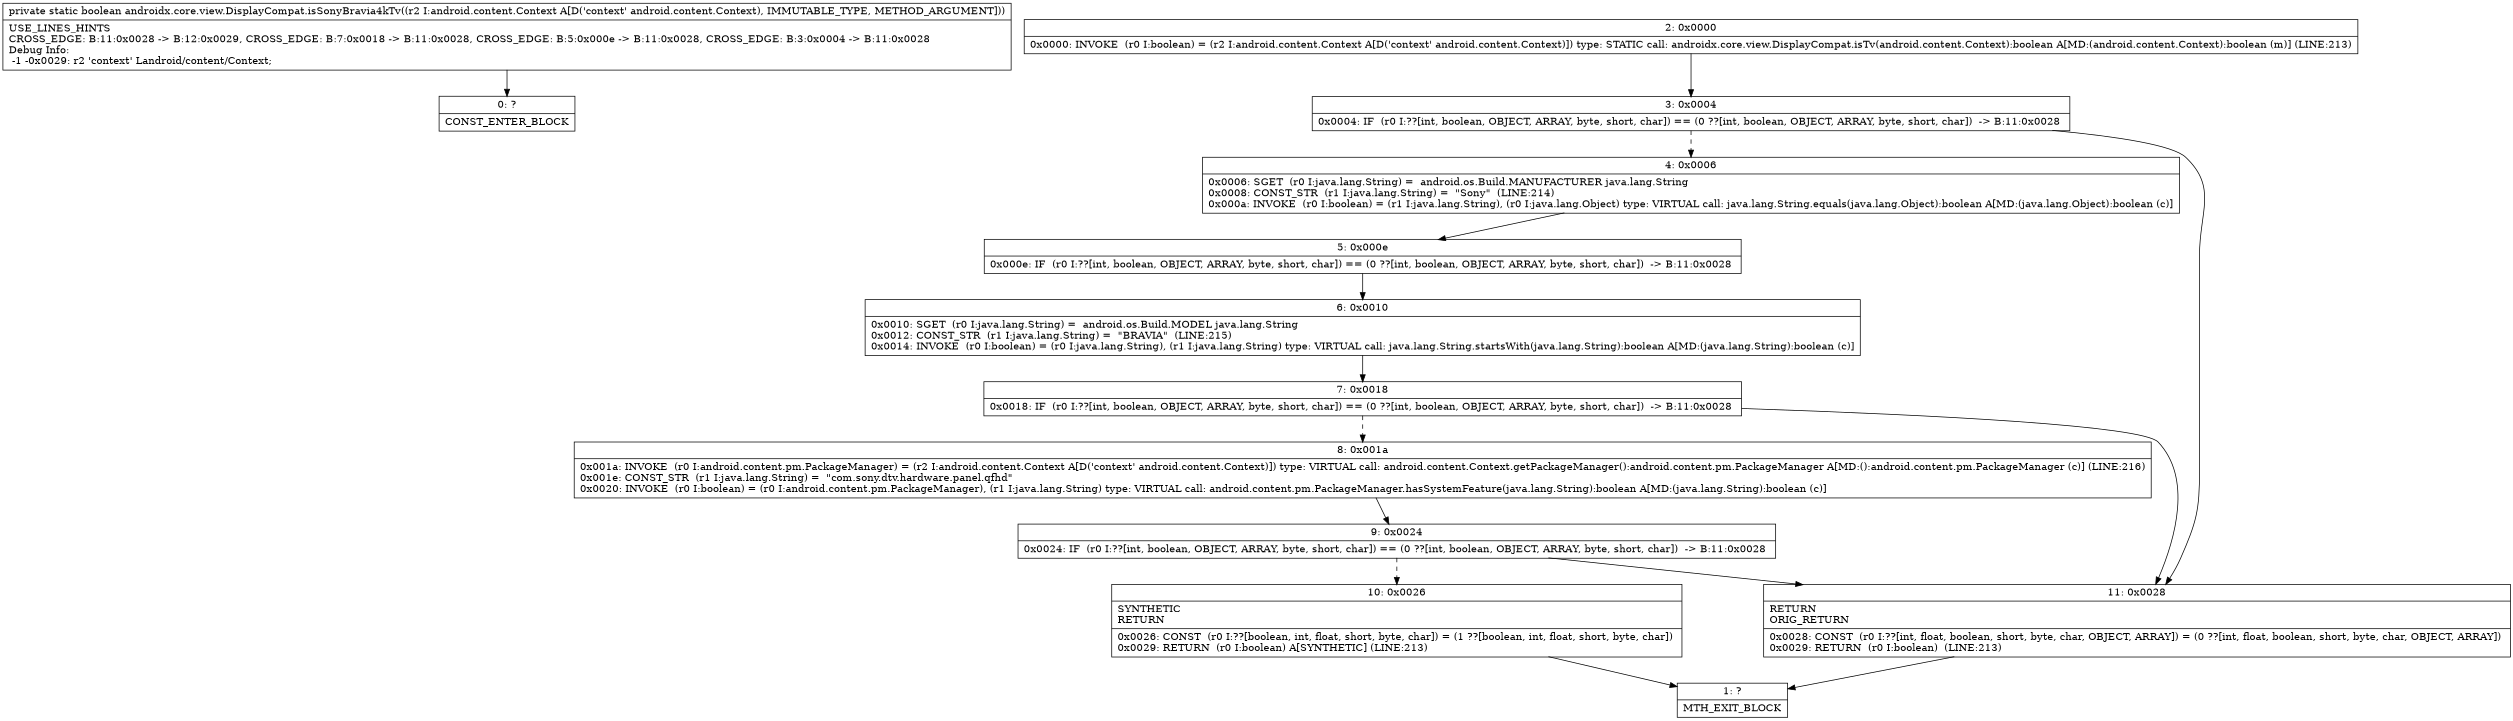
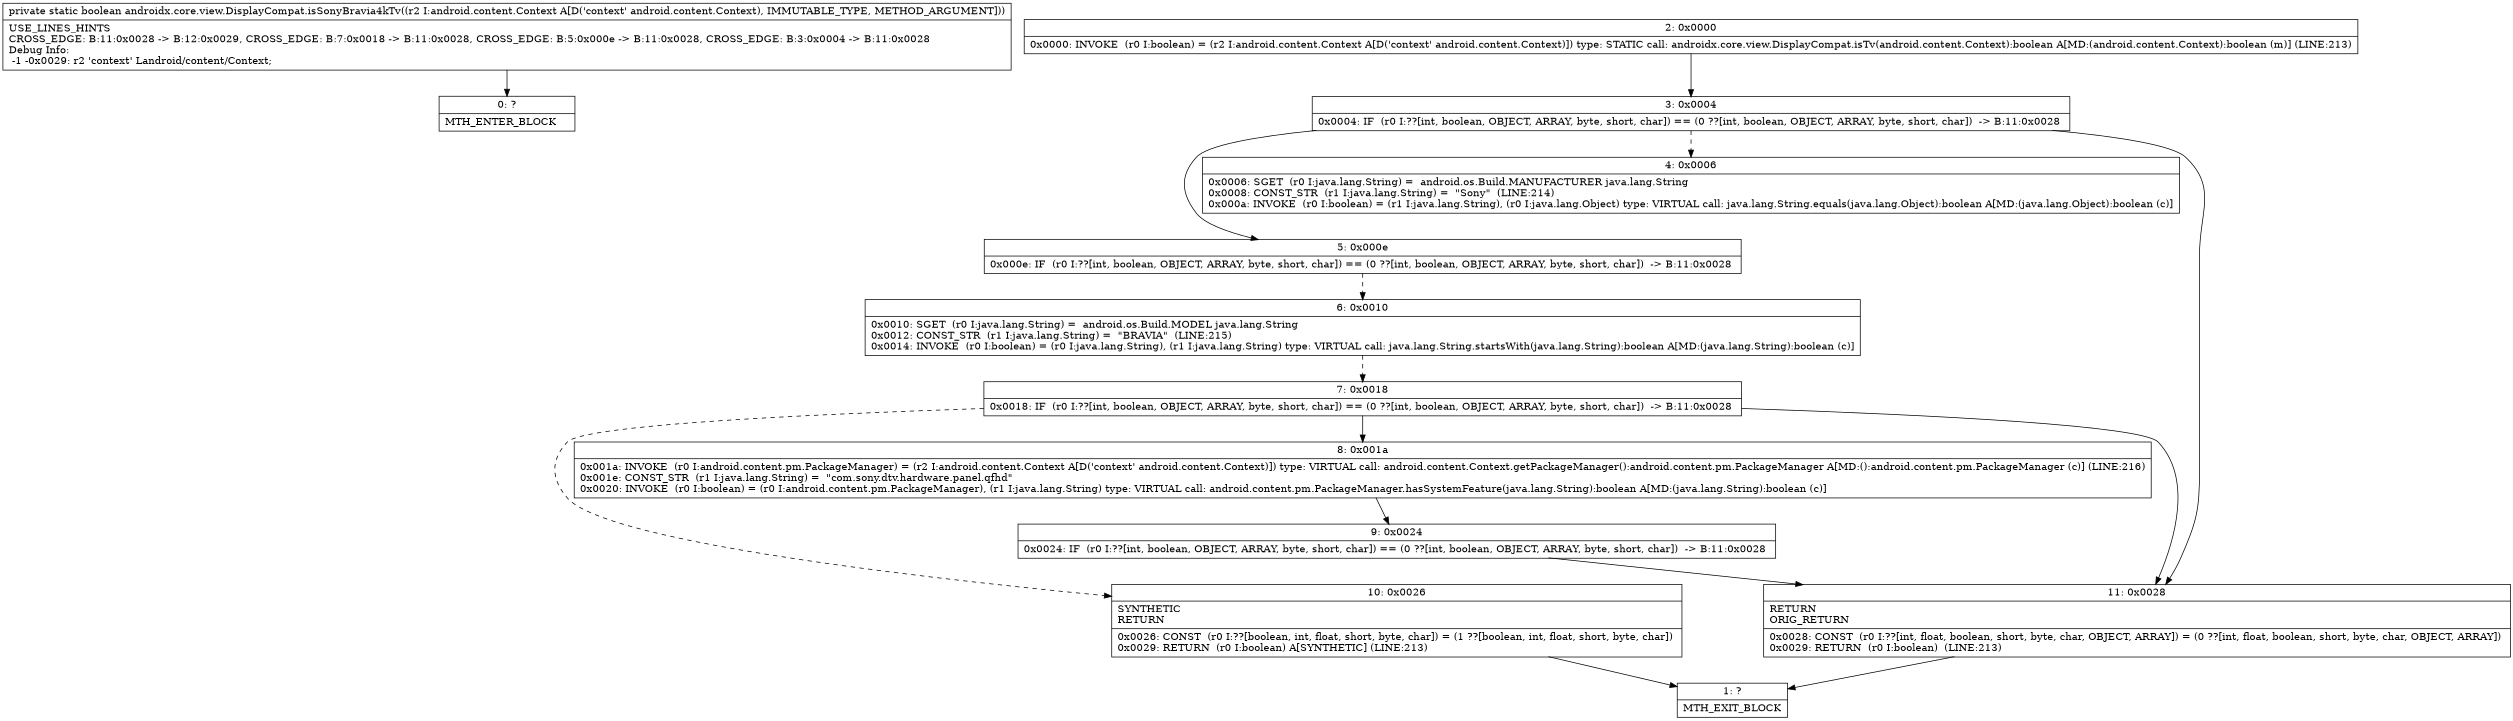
node "0: ?": text "CONST_ENTER_BLOCK" -> "MTH_ENTER_BLOCK"
edge "4: 0x0006" -> "5: 0x000e": now "3: 0x0004" -> "5: 0x000e"
edge "5: 0x000e" -> "6: 0x0010": style solid -> dashed
edge "6: 0x0010" -> "7: 0x0018": style solid -> dashed
edge "7: 0x0018" -> "8: 0x001a": style dashed -> solid
edge "9: 0x0024" -> "10: 0x0026": now "7: 0x0018" -> "10: 0x0026"
